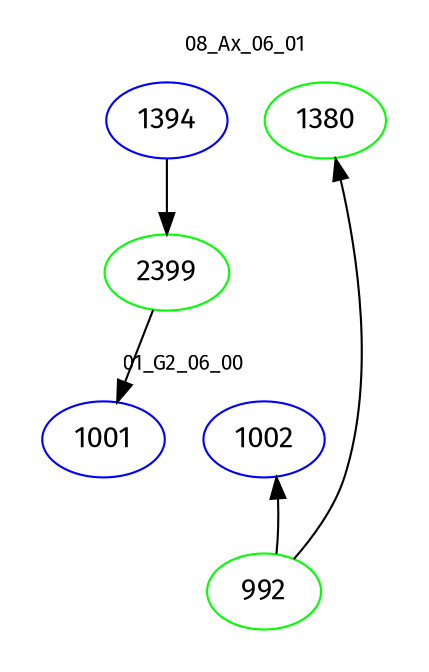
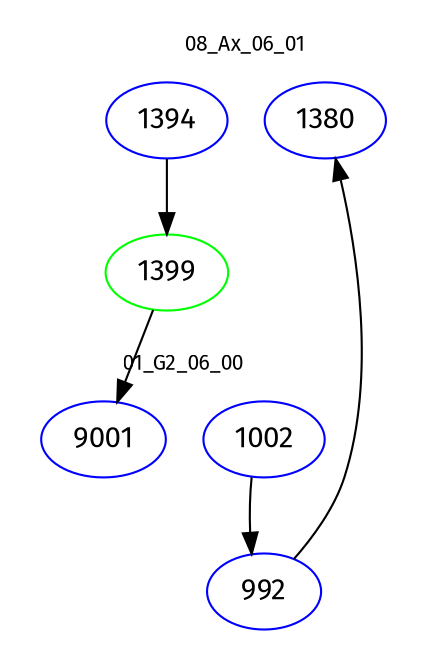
node "1380": color green -> blue
node "2399": label "2399" -> "1399"
node "1001": label "1001" -> "9001"
edge "992" -> "1002": reversed
node "992": color green -> blue
